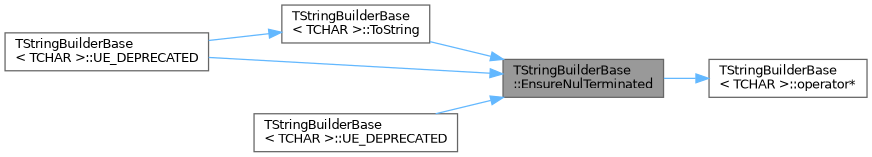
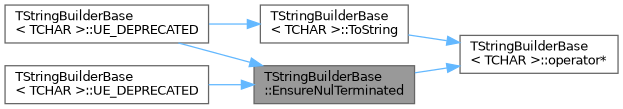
edge "TStringBuilderBase < TCHAR >::ToString" -> "TStringBuilderBase ::EnsureNulTerminated": now "TStringBuilderBase < TCHAR >::ToString" -> "TStringBuilderBase < TCHAR >::operator*"
